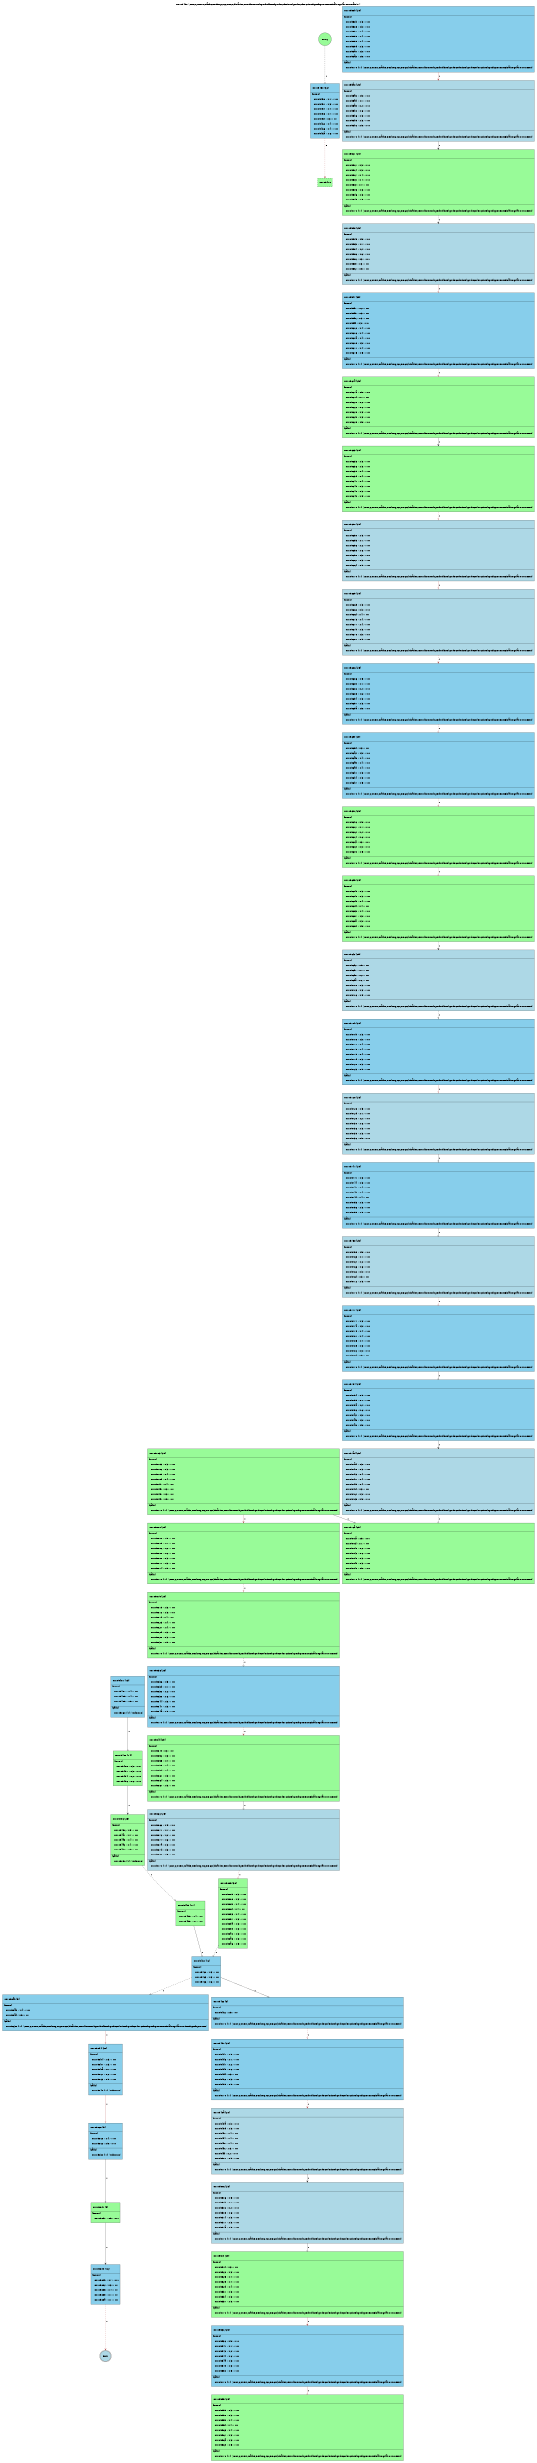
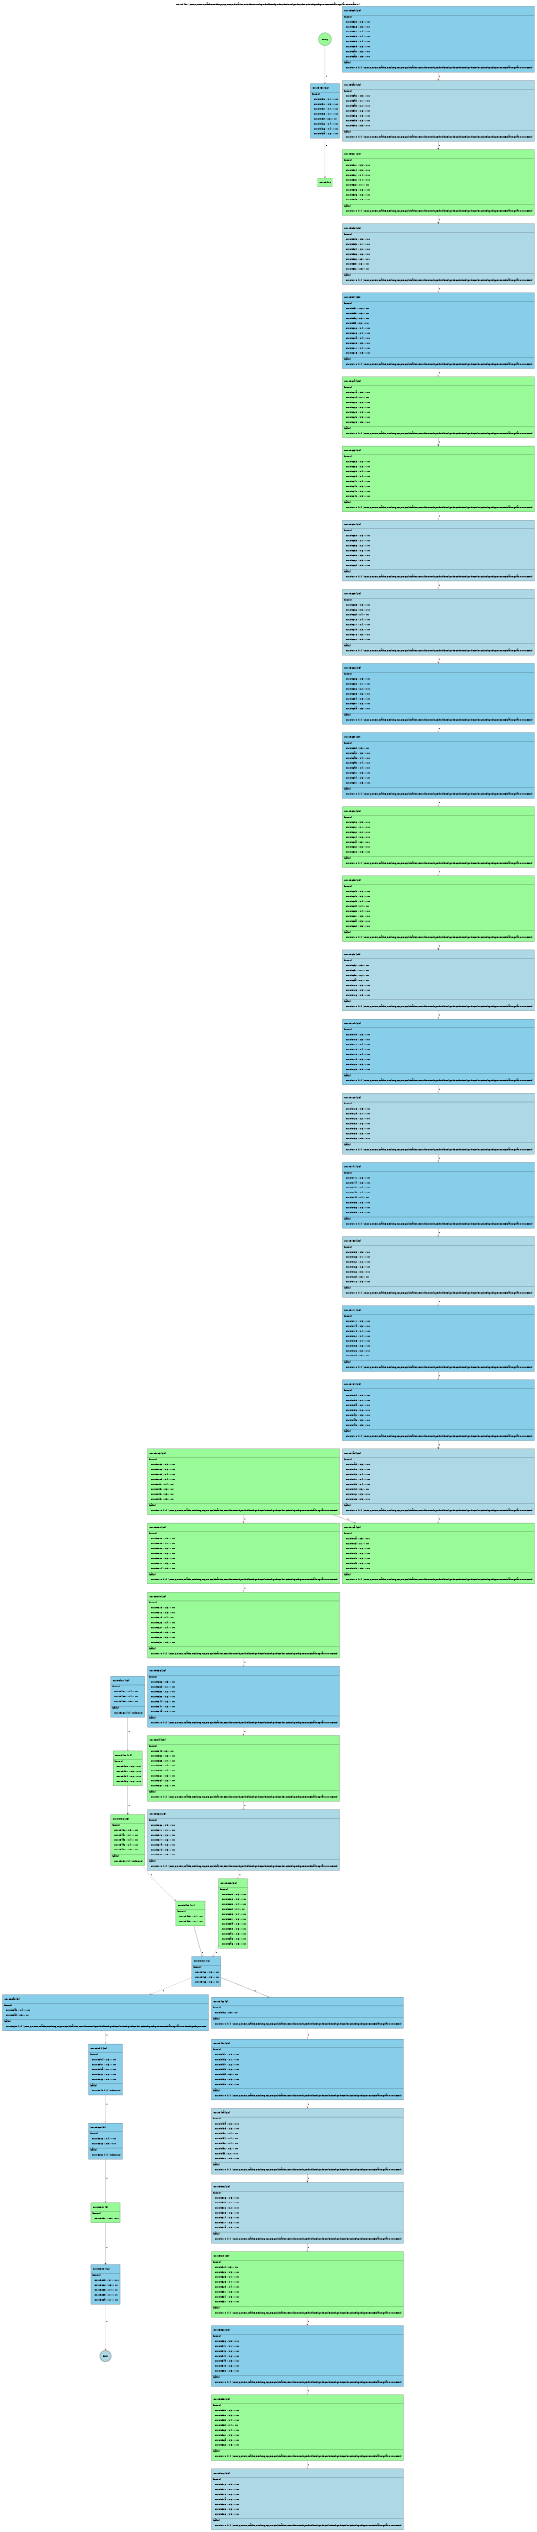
node "0x109572 [25]": added
